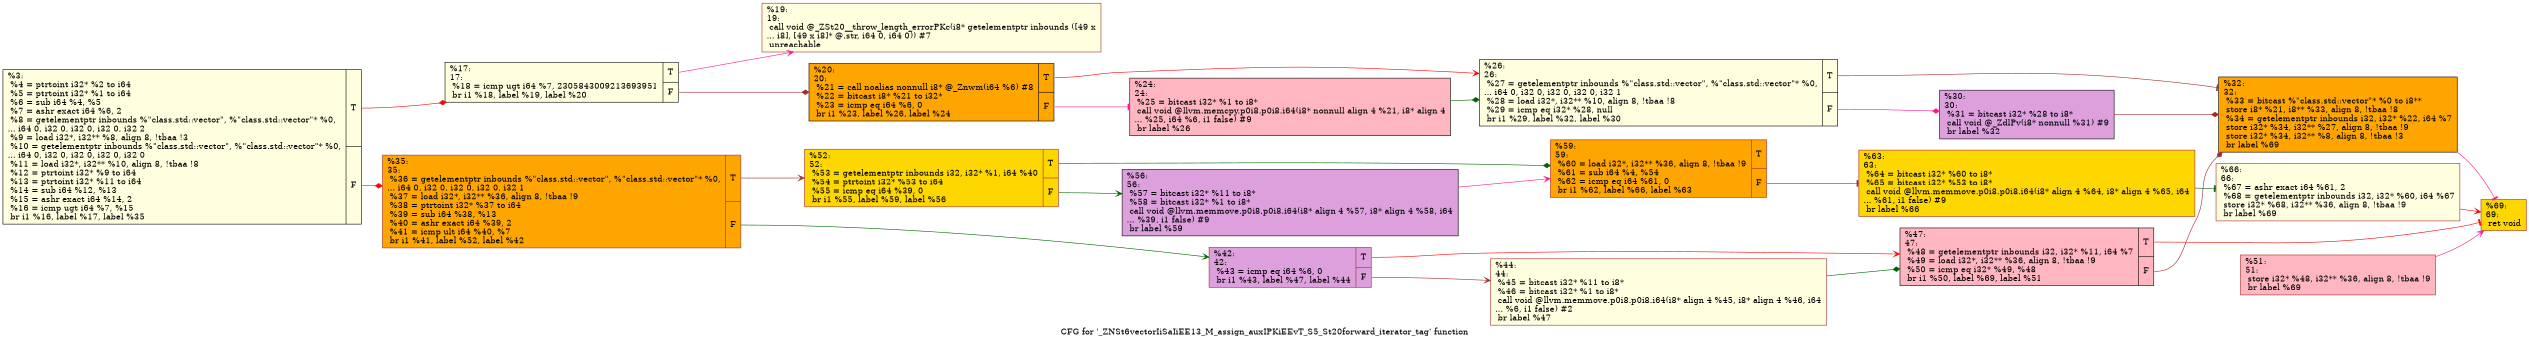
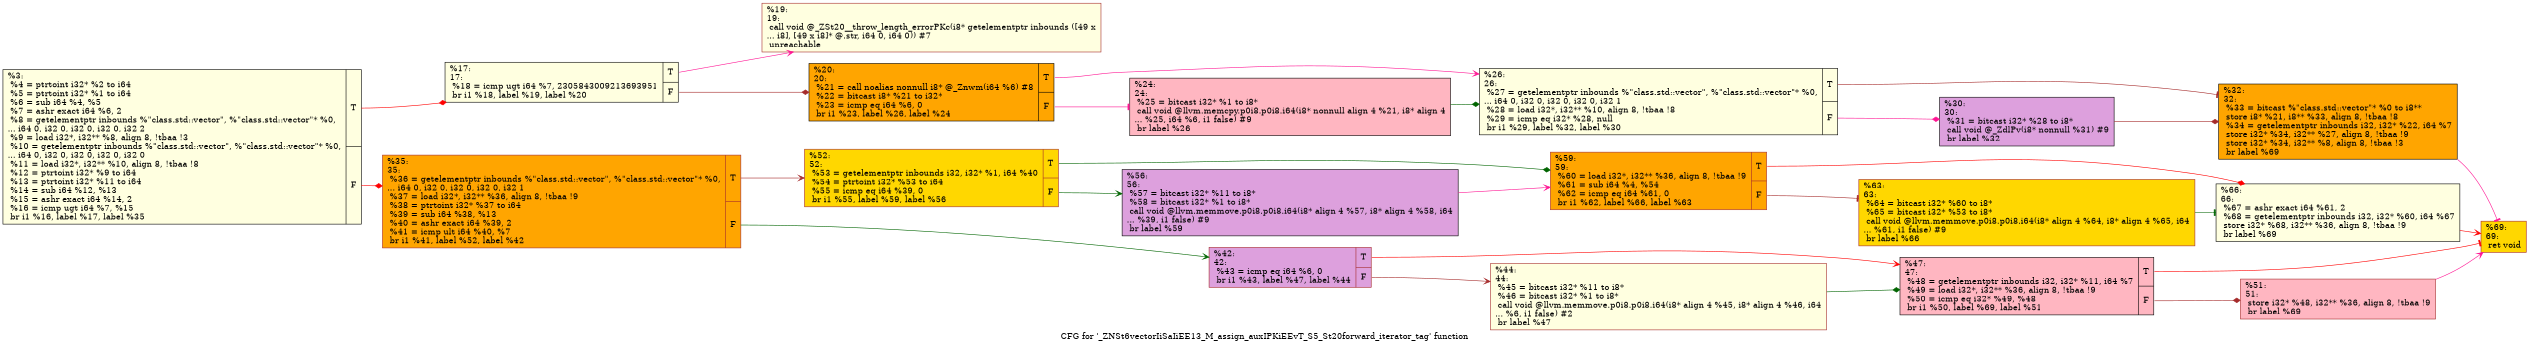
edge "%20:" -> "%26:": color red -> deeppink
edge "%59:" -> "%66:": added
node "%66:": color brown -> black
edge "%47:" -> "%32:": now "%47:" -> "%51:"
